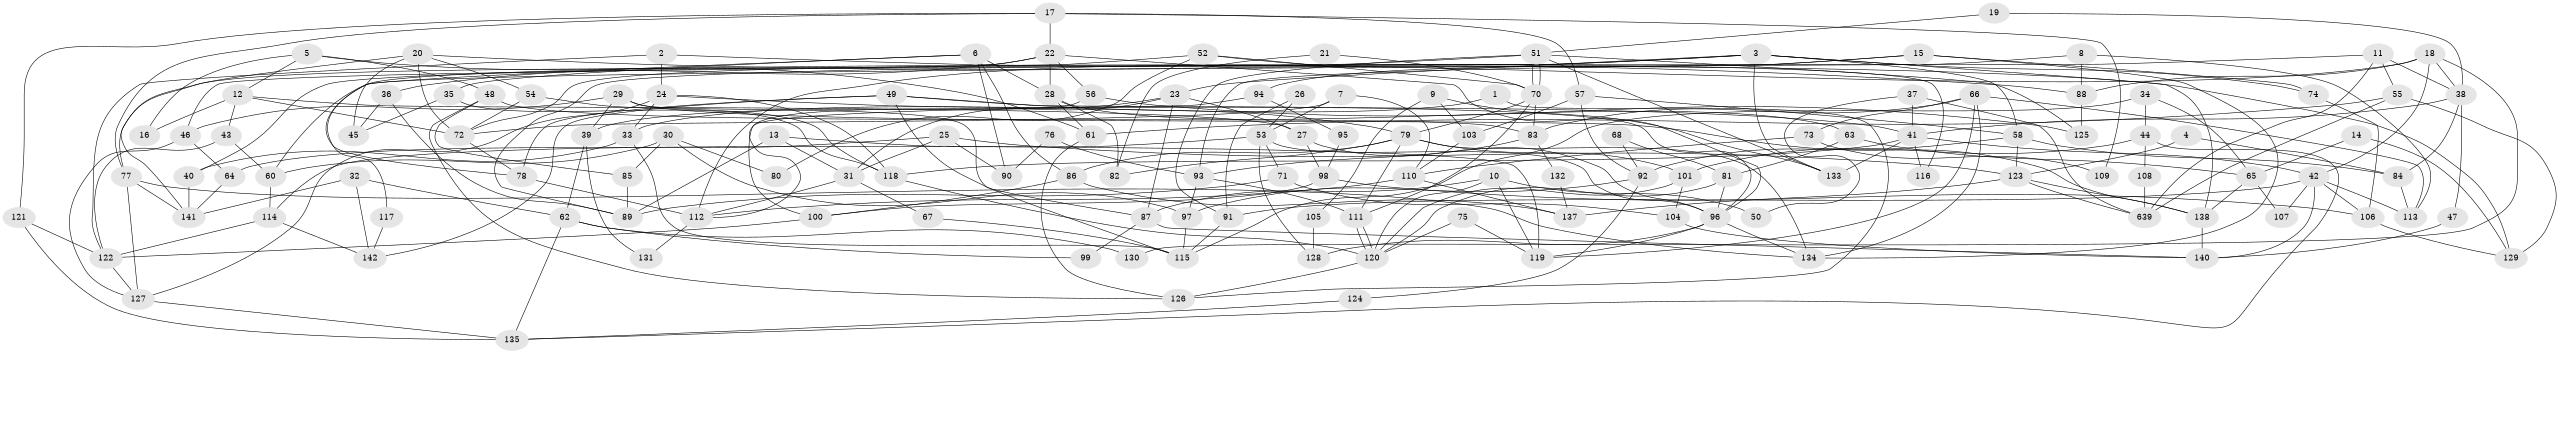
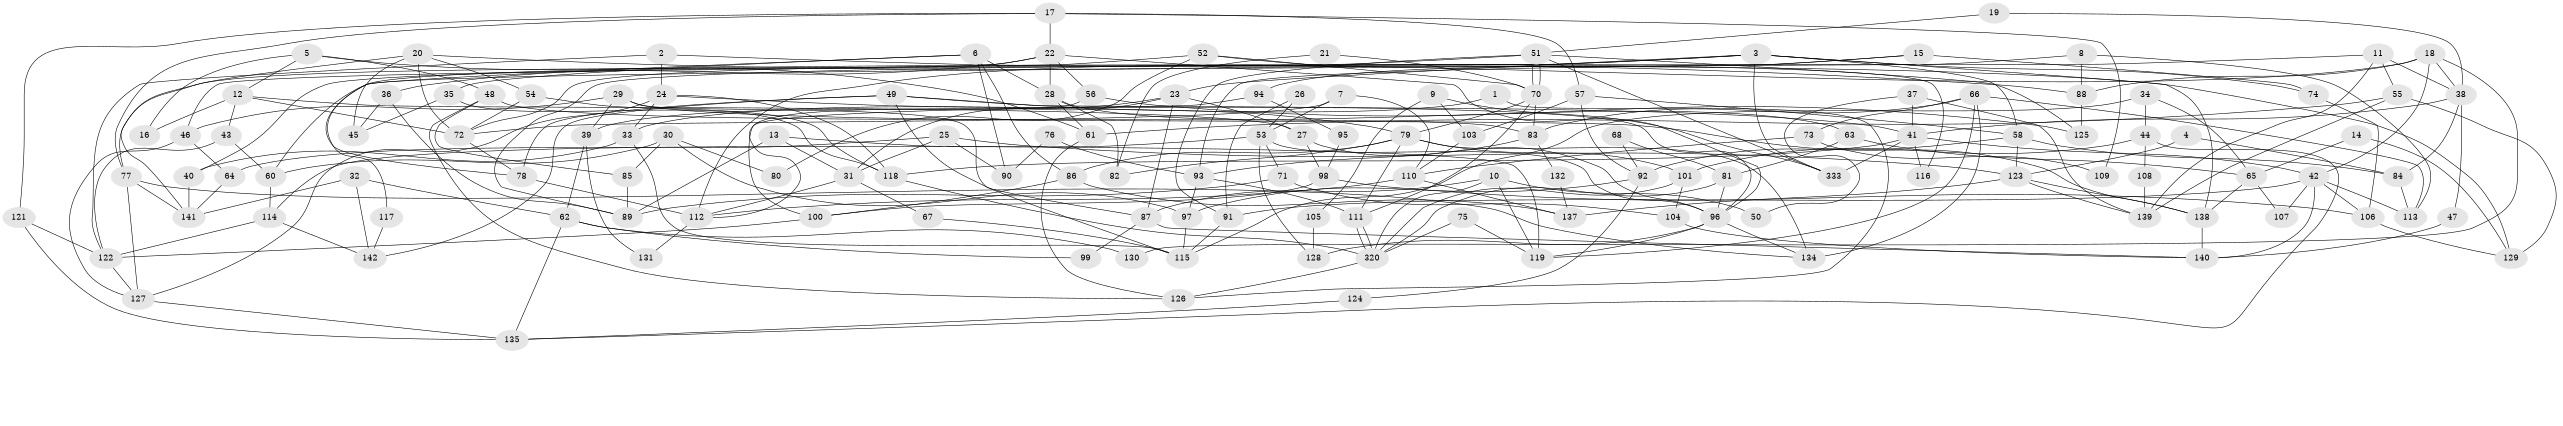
node "133": label "133" -> "333"
edge "15" -- "134": removed
node "639": label "639" -> "139"
node "120": label "120" -> "320"
